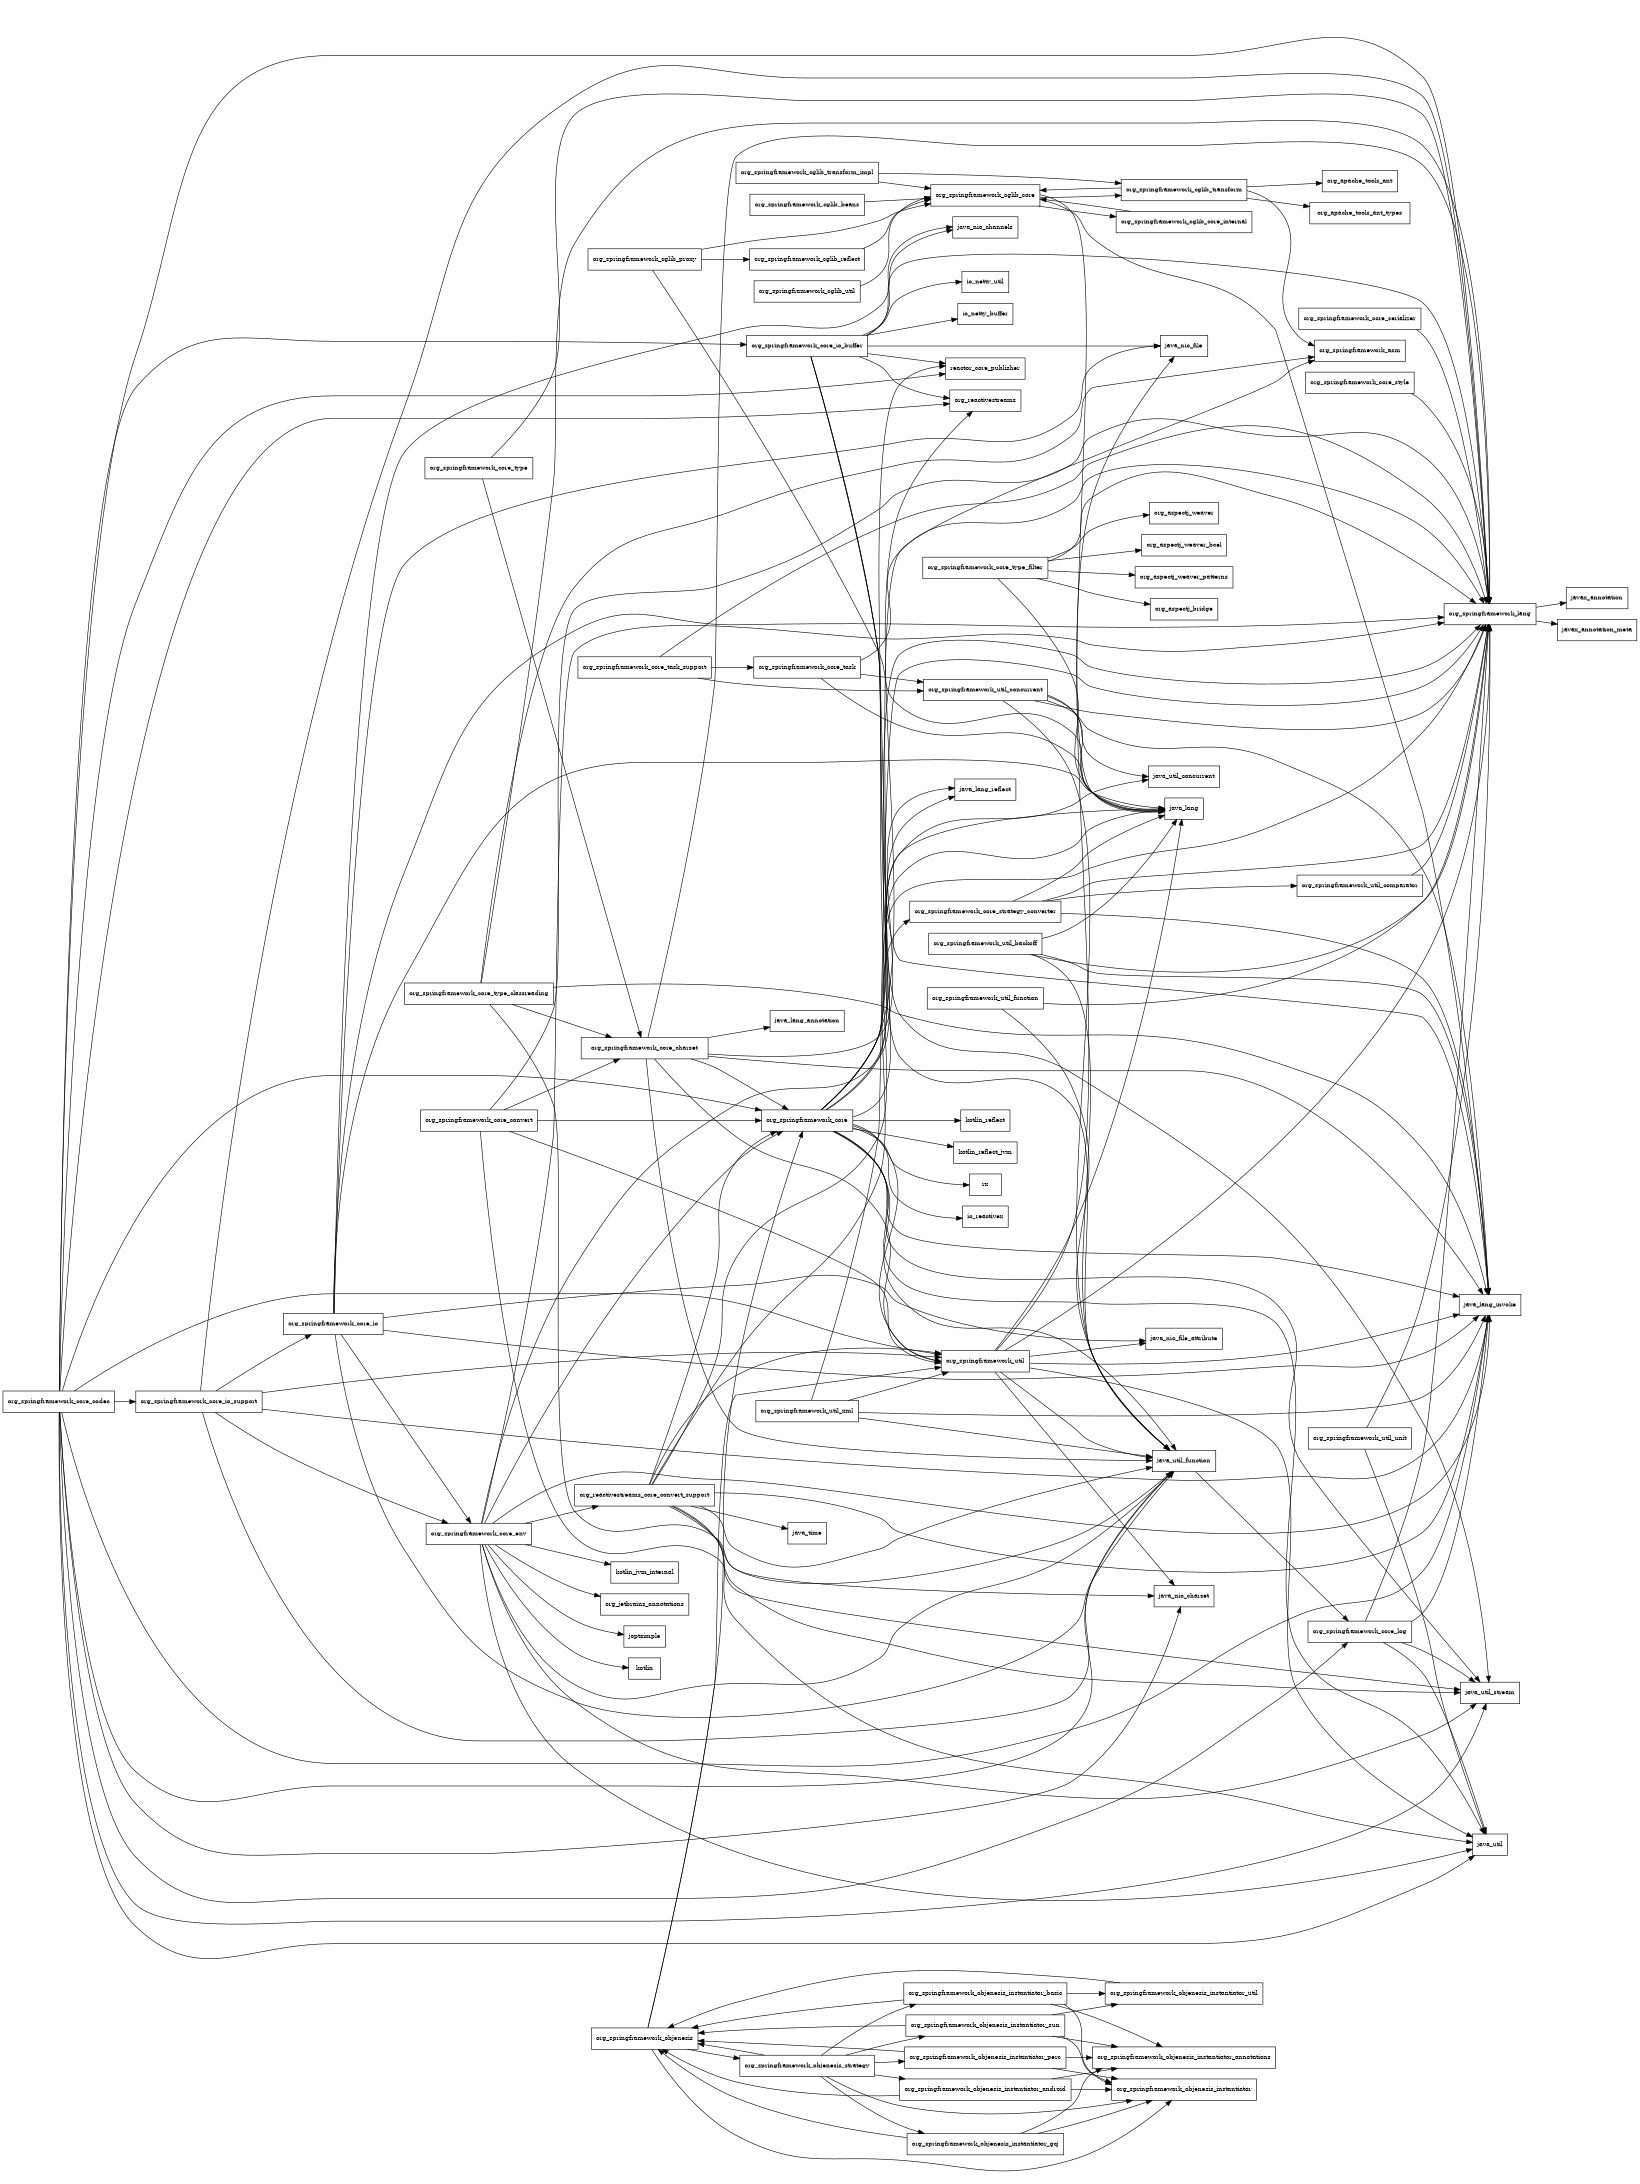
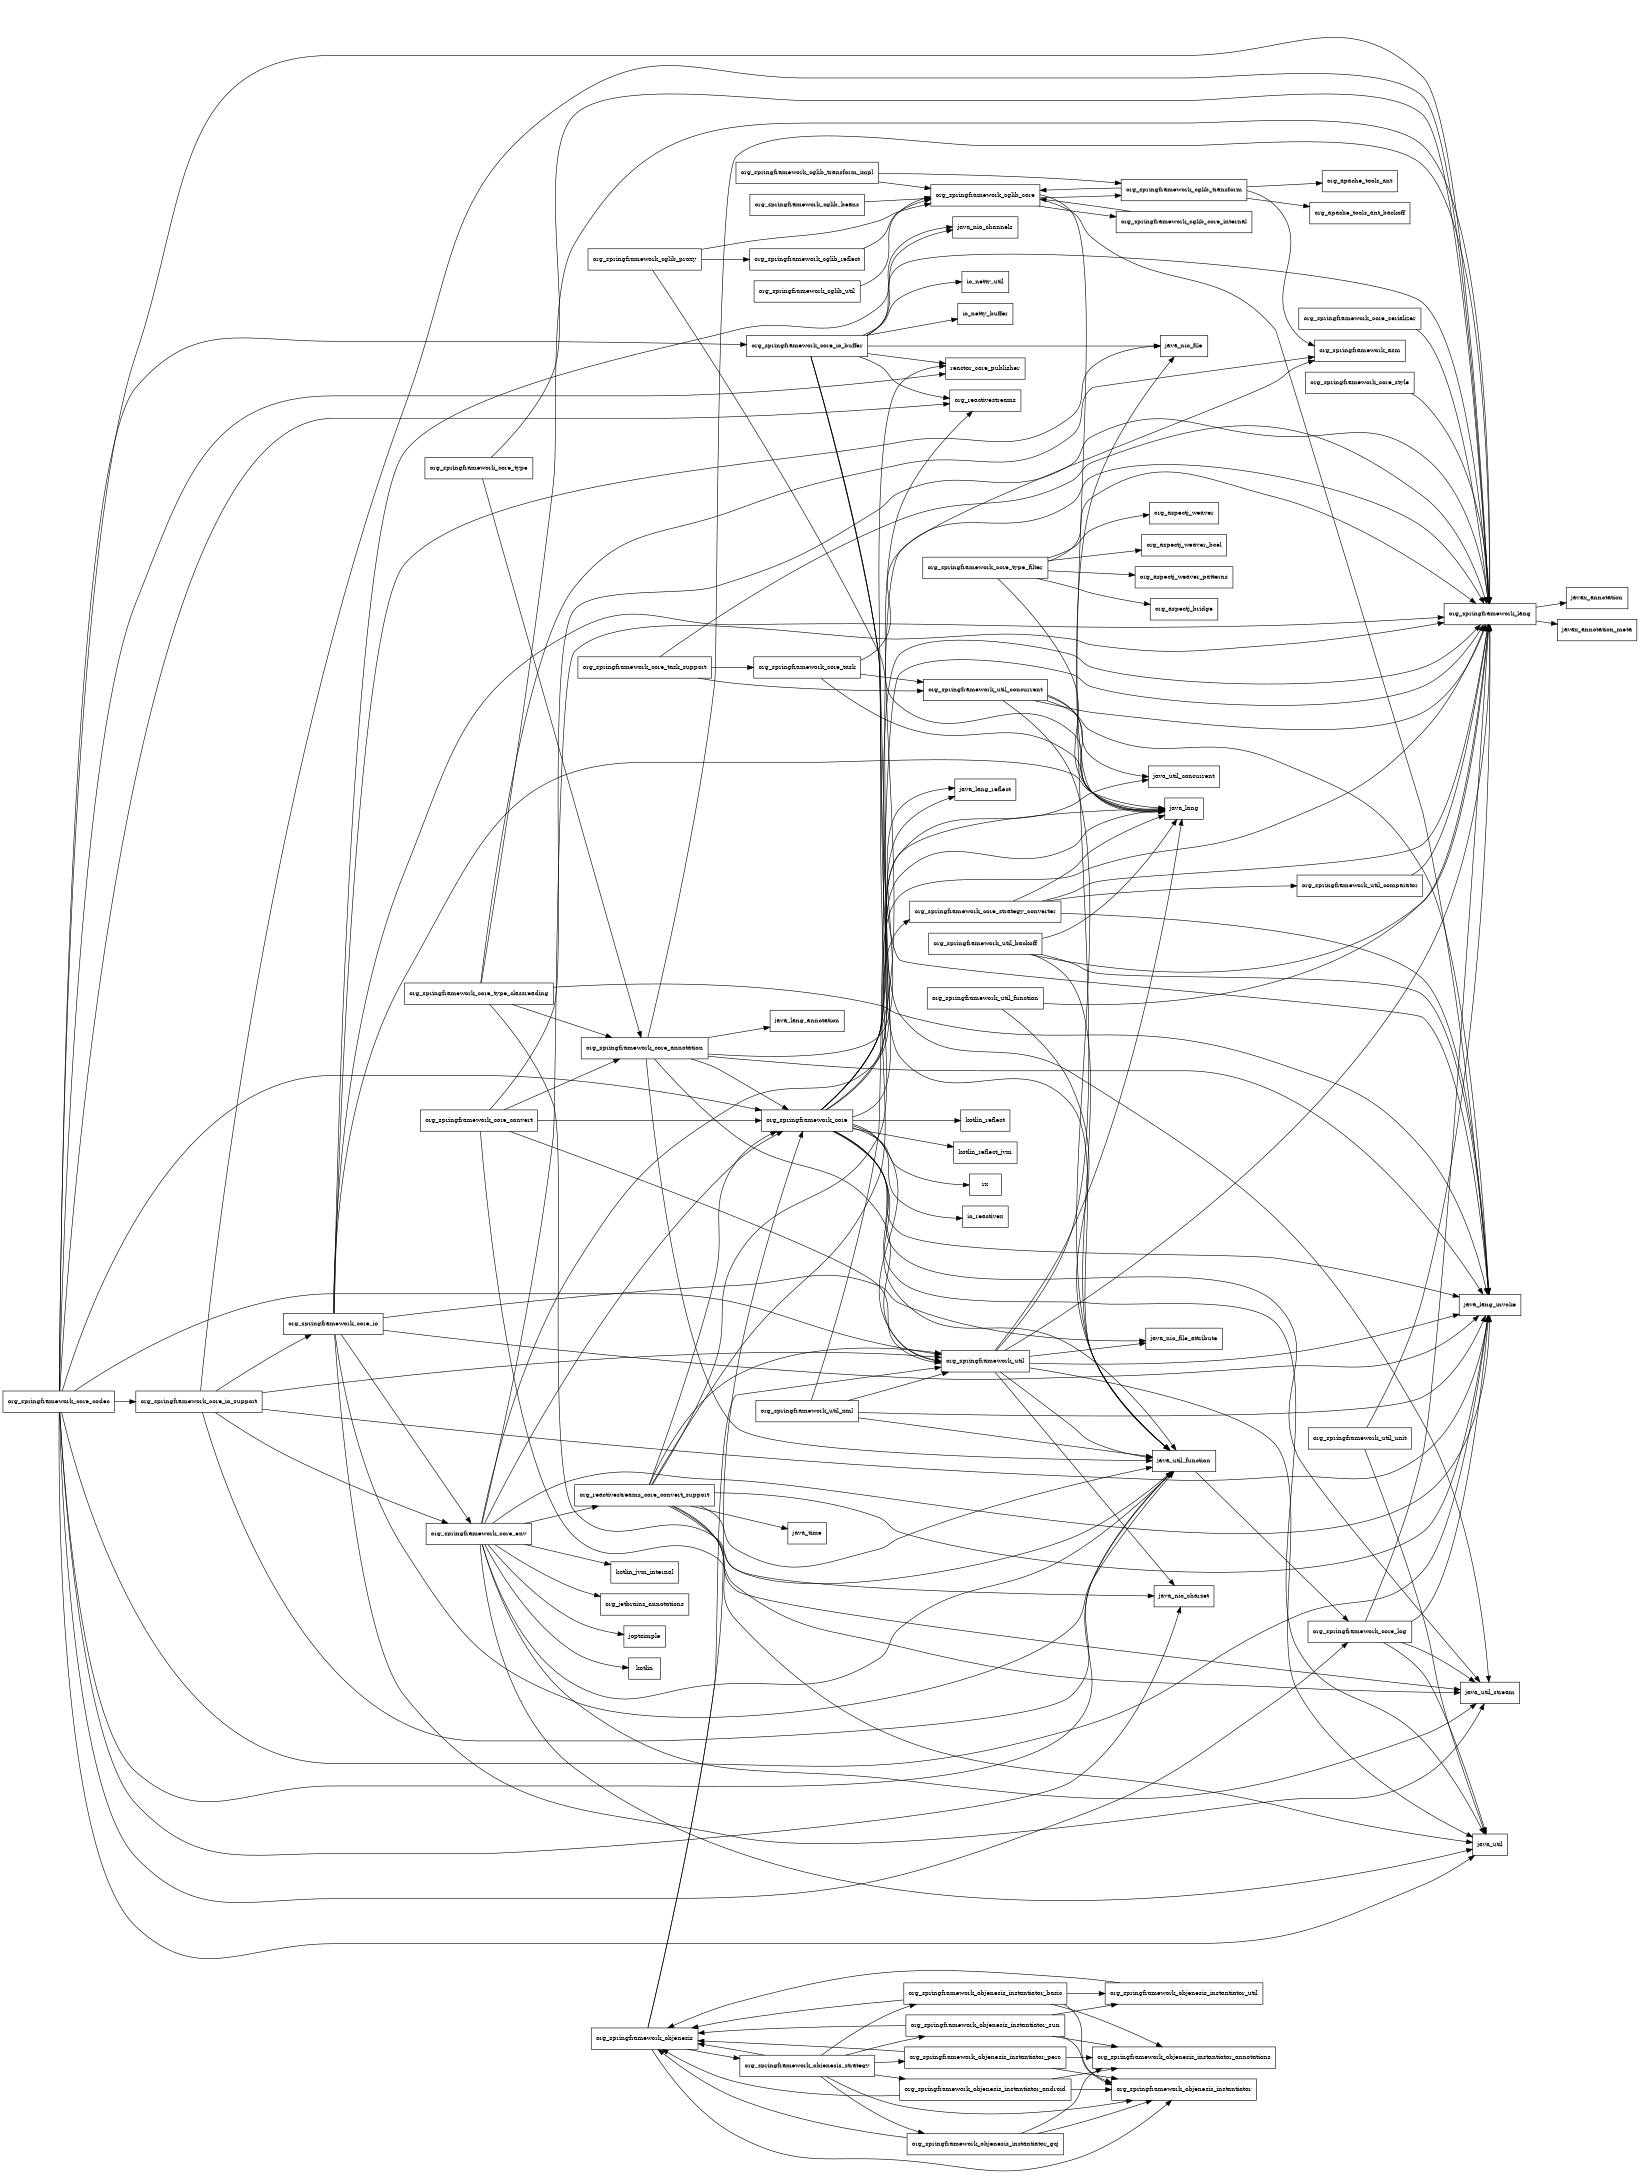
node "org_apache_tools_ant_types": label "org_apache_tools_ant_types" -> "org_apache_tools_ant_backoff"
node "org_springframework_core_charset": label "org_springframework_core_charset" -> "org_springframework_core_annotation"
edge "org_springframework_core_codec" -> "java_util_stream": now "org_springframework_core_io" -> "java_util_stream"
